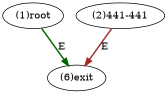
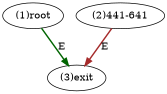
node "(2)441-441": label "(2)441-441" -> "(2)441-641"
node "(6)exit": label "(6)exit" -> "(3)exit"
